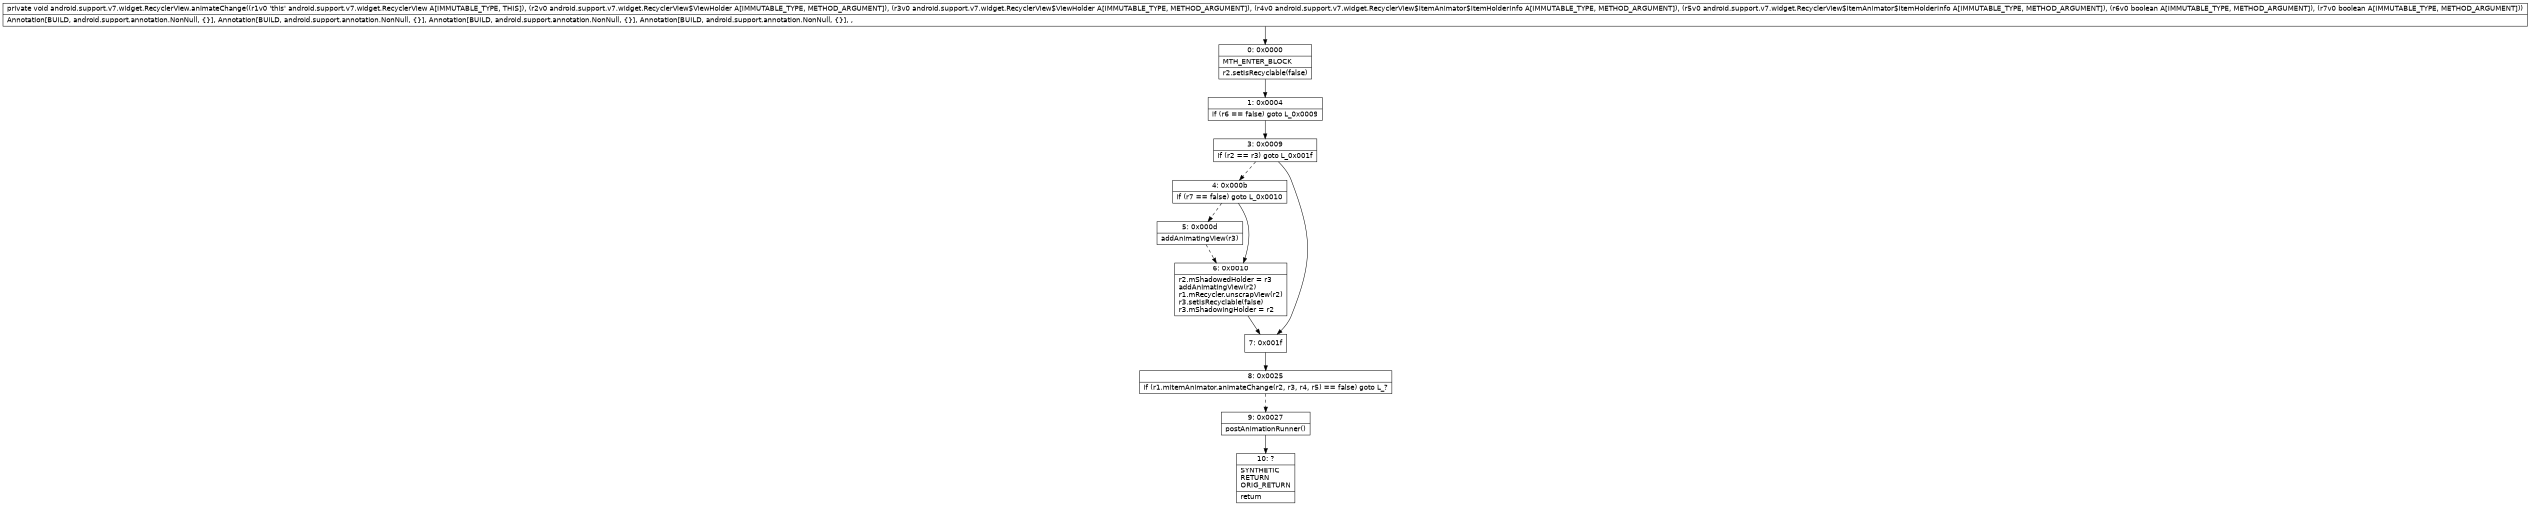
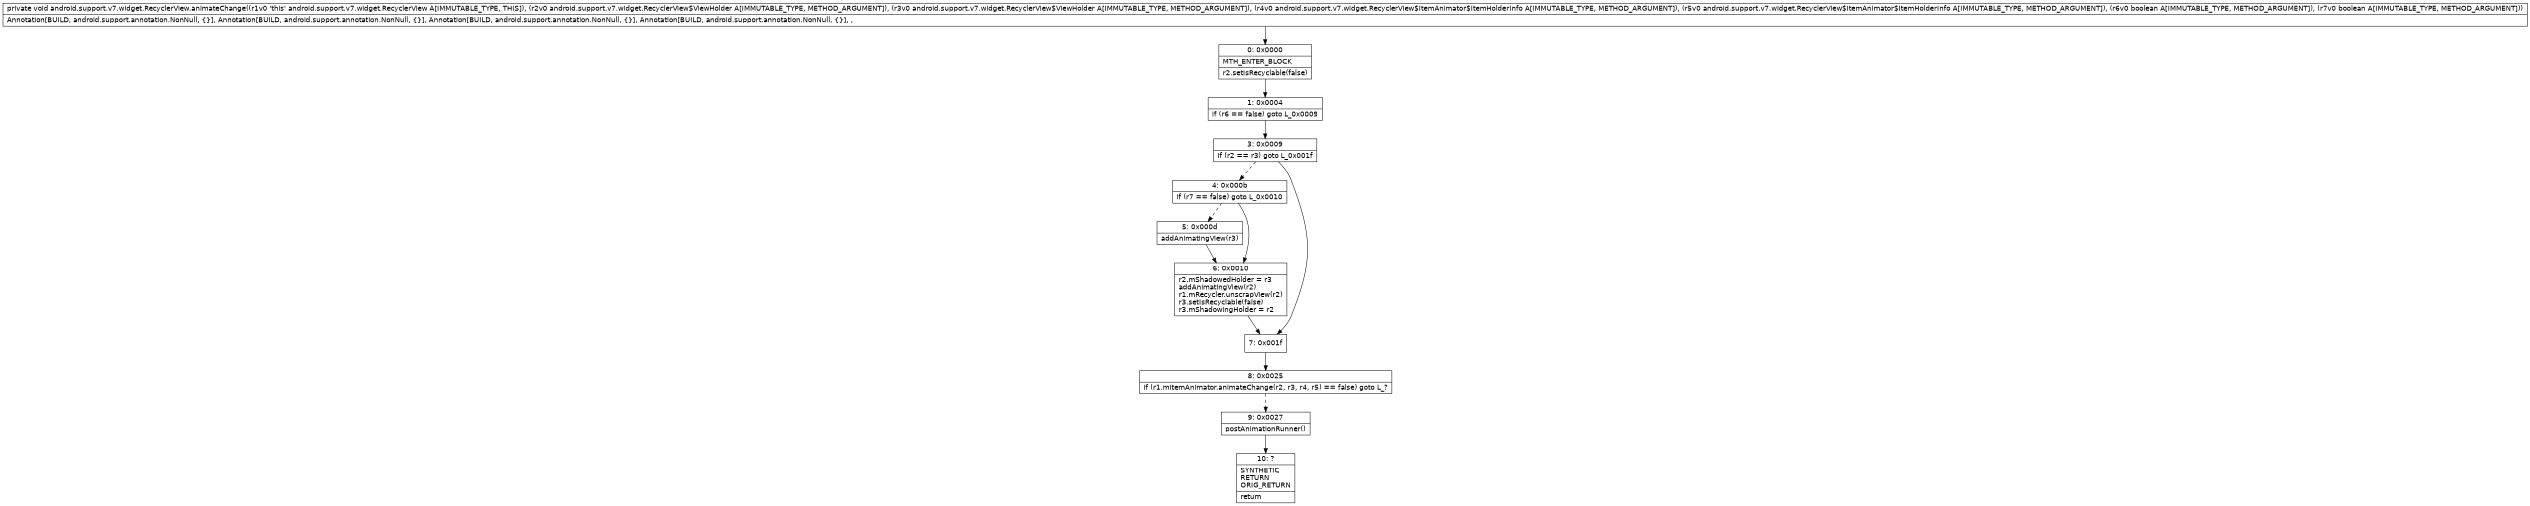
edge "5: 0x000d" -> "6: 0x0010": style dashed -> solid
